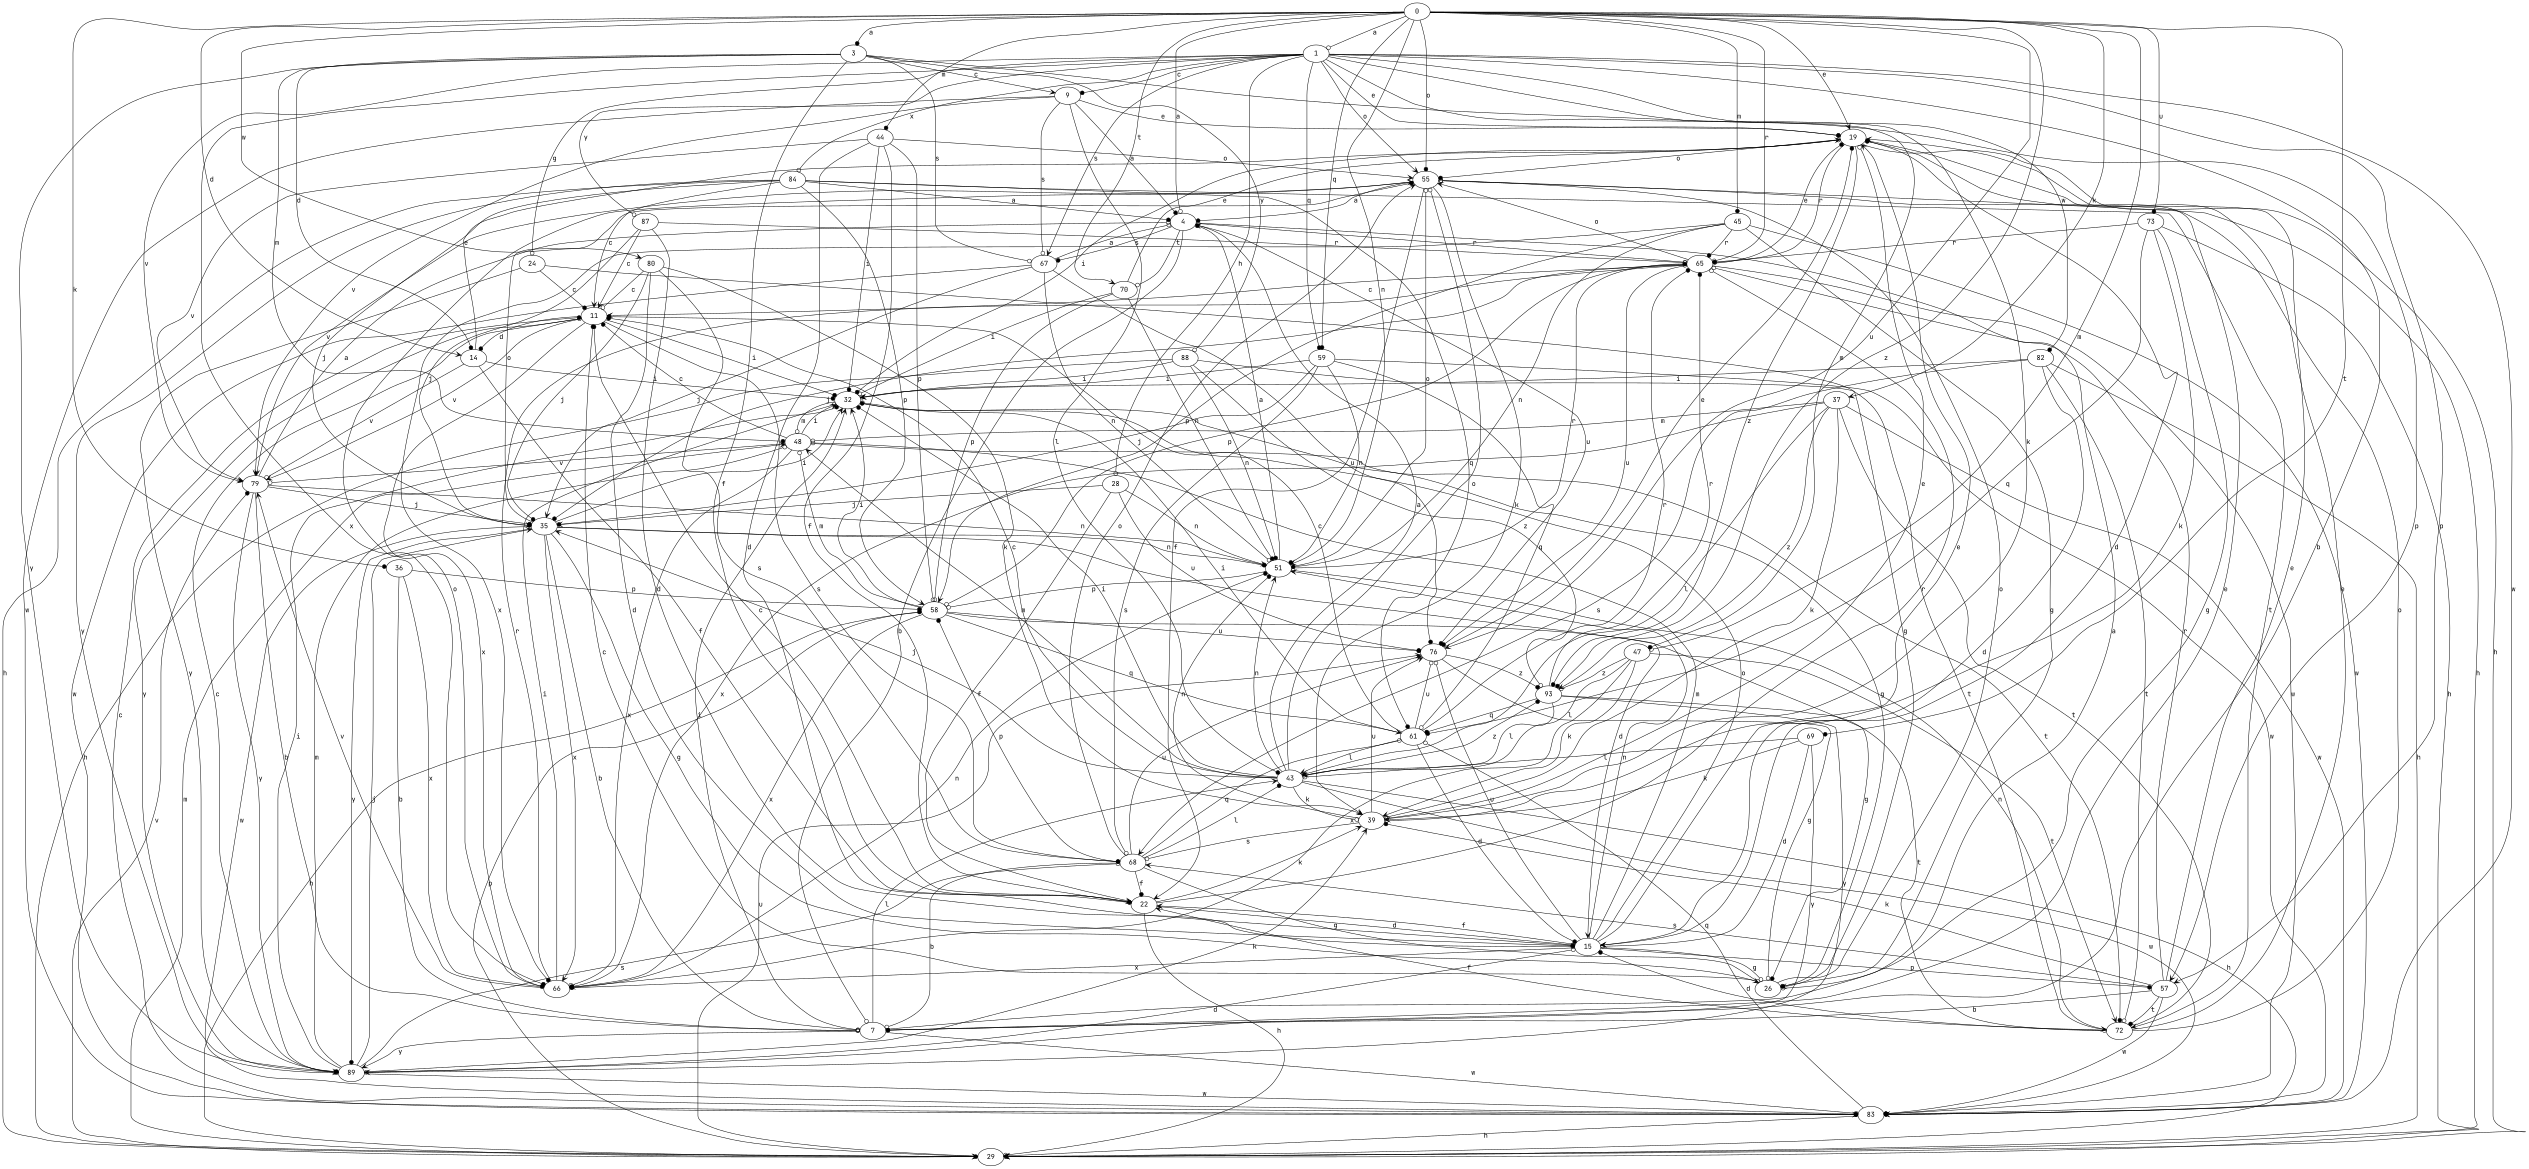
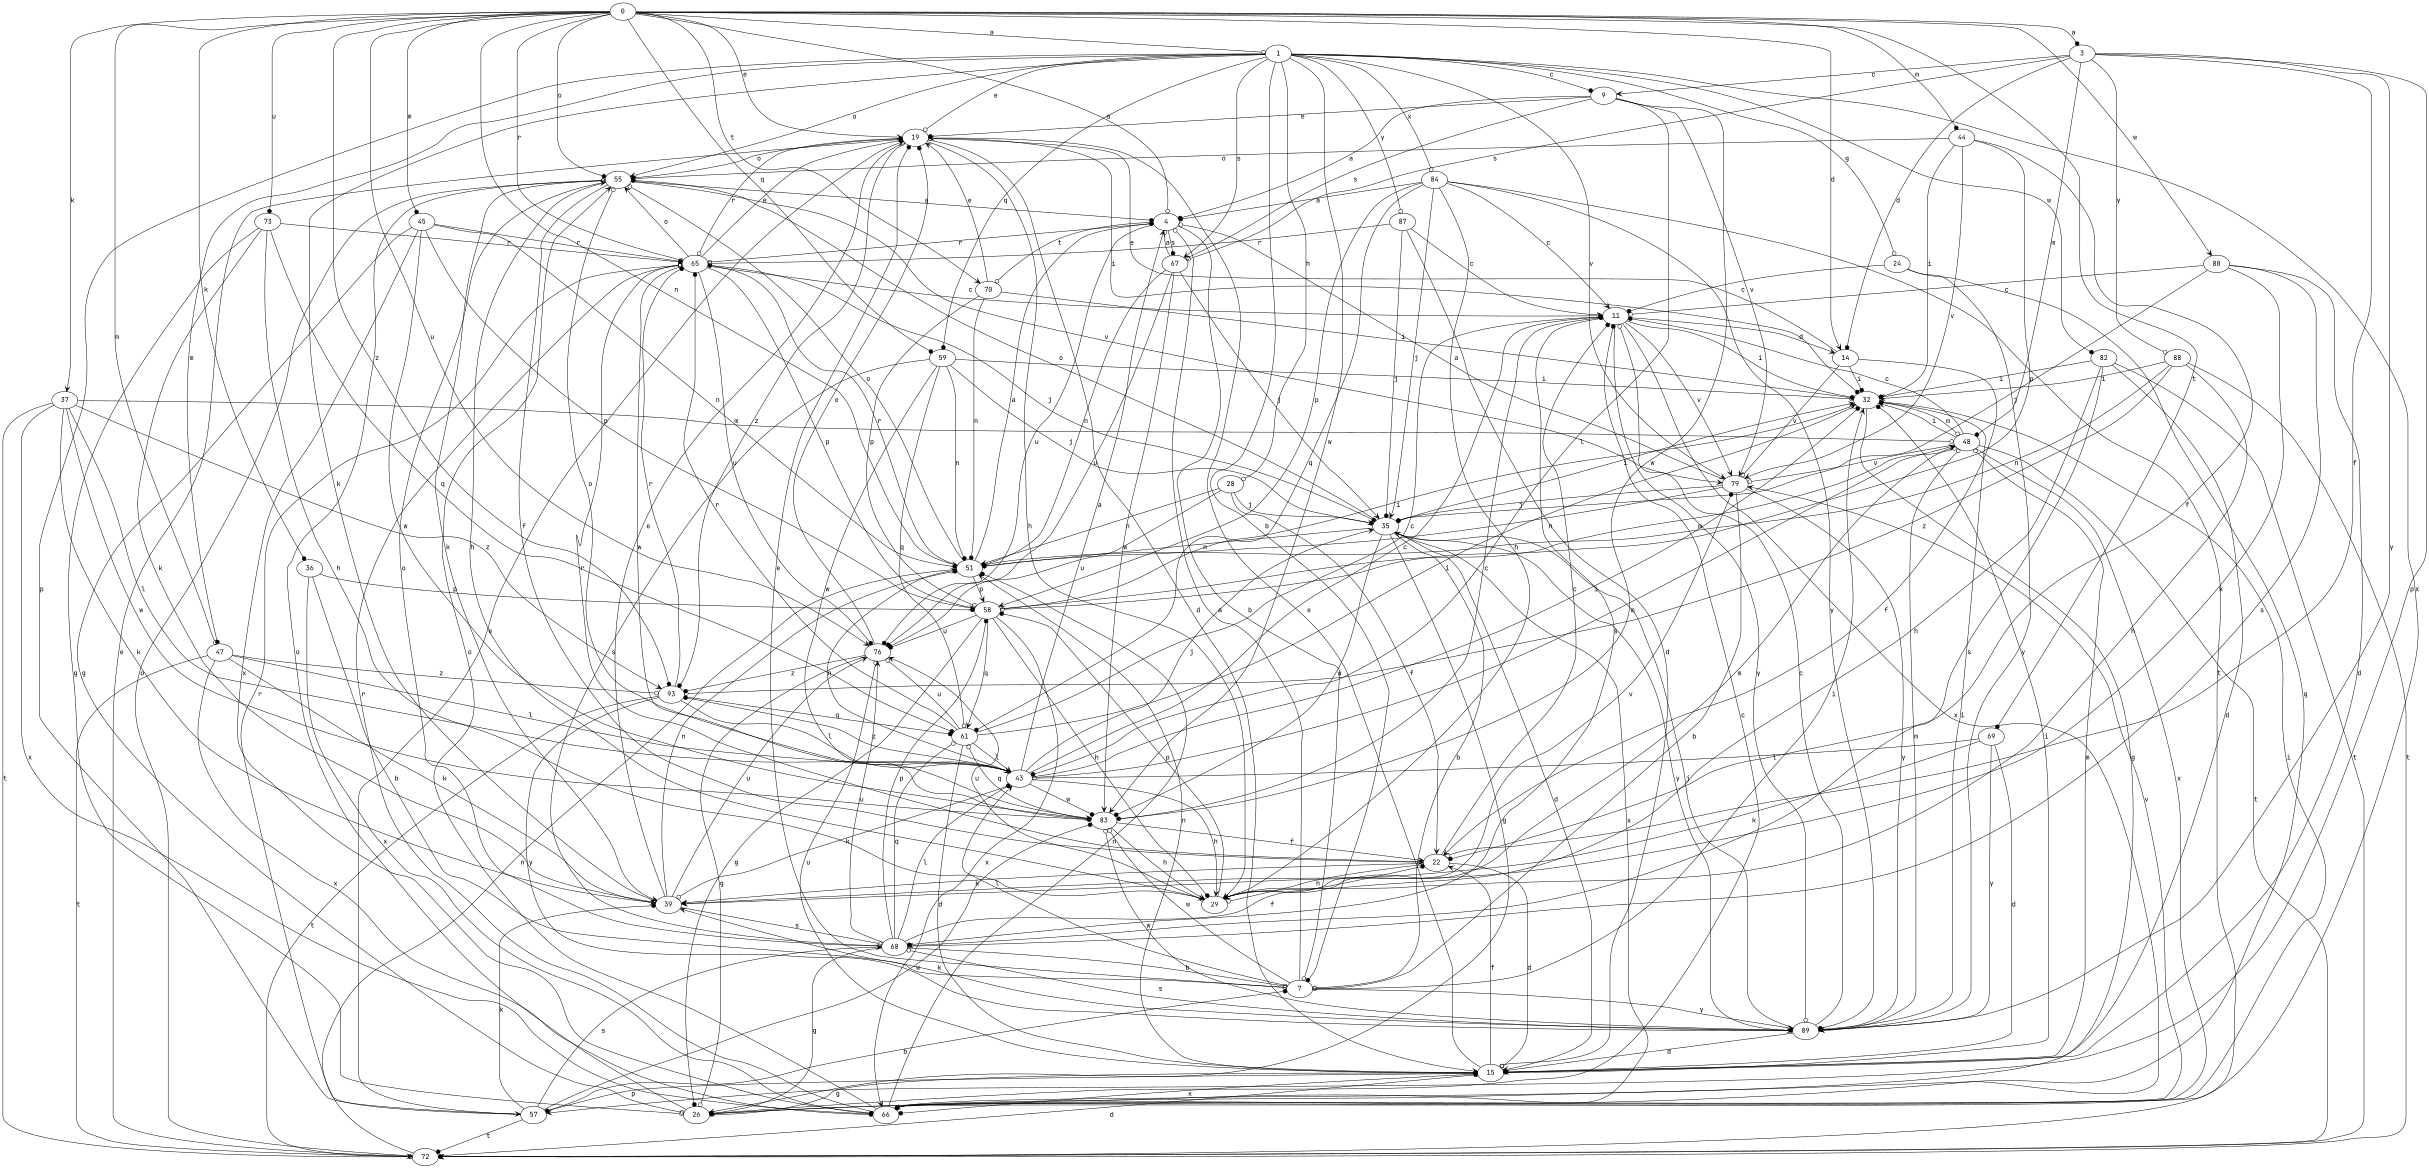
edge "11" -> "14": arrowhead dot -> vee
edge "51" -> "58": arrowhead odot -> vee
edge "15" -> "32": label "o" -> "i"
edge "44" -> "15": removed, label "d"
edge "72" -> "22": now "83" -> "22"
